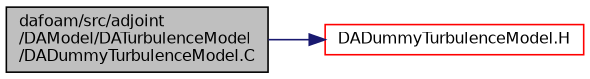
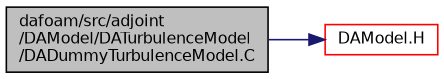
node "DADummyTurbulenceModel.H": label "DADummyTurbulenceModel.H" -> "DAModel.H"
